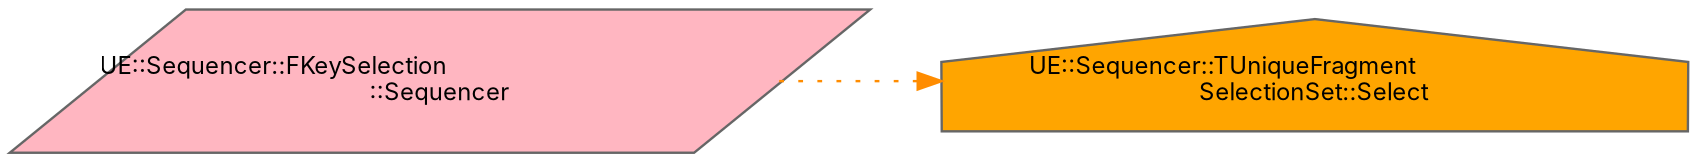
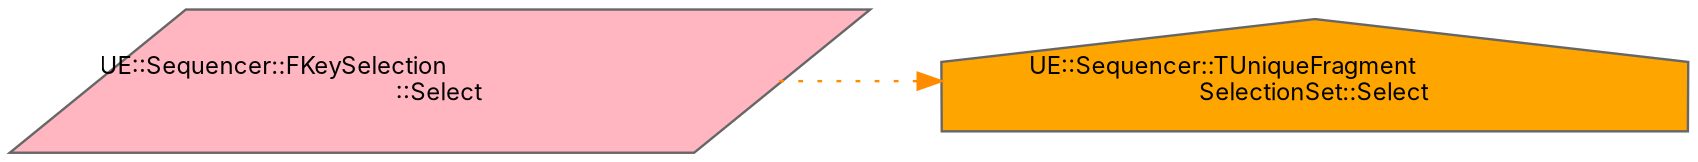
node "UE::Sequencer::FKeySelection ::Sequencer": label "UE::Sequencer::FKeySelection ::Sequencer" -> "UE::Sequencer::FKeySelection ::Select"
